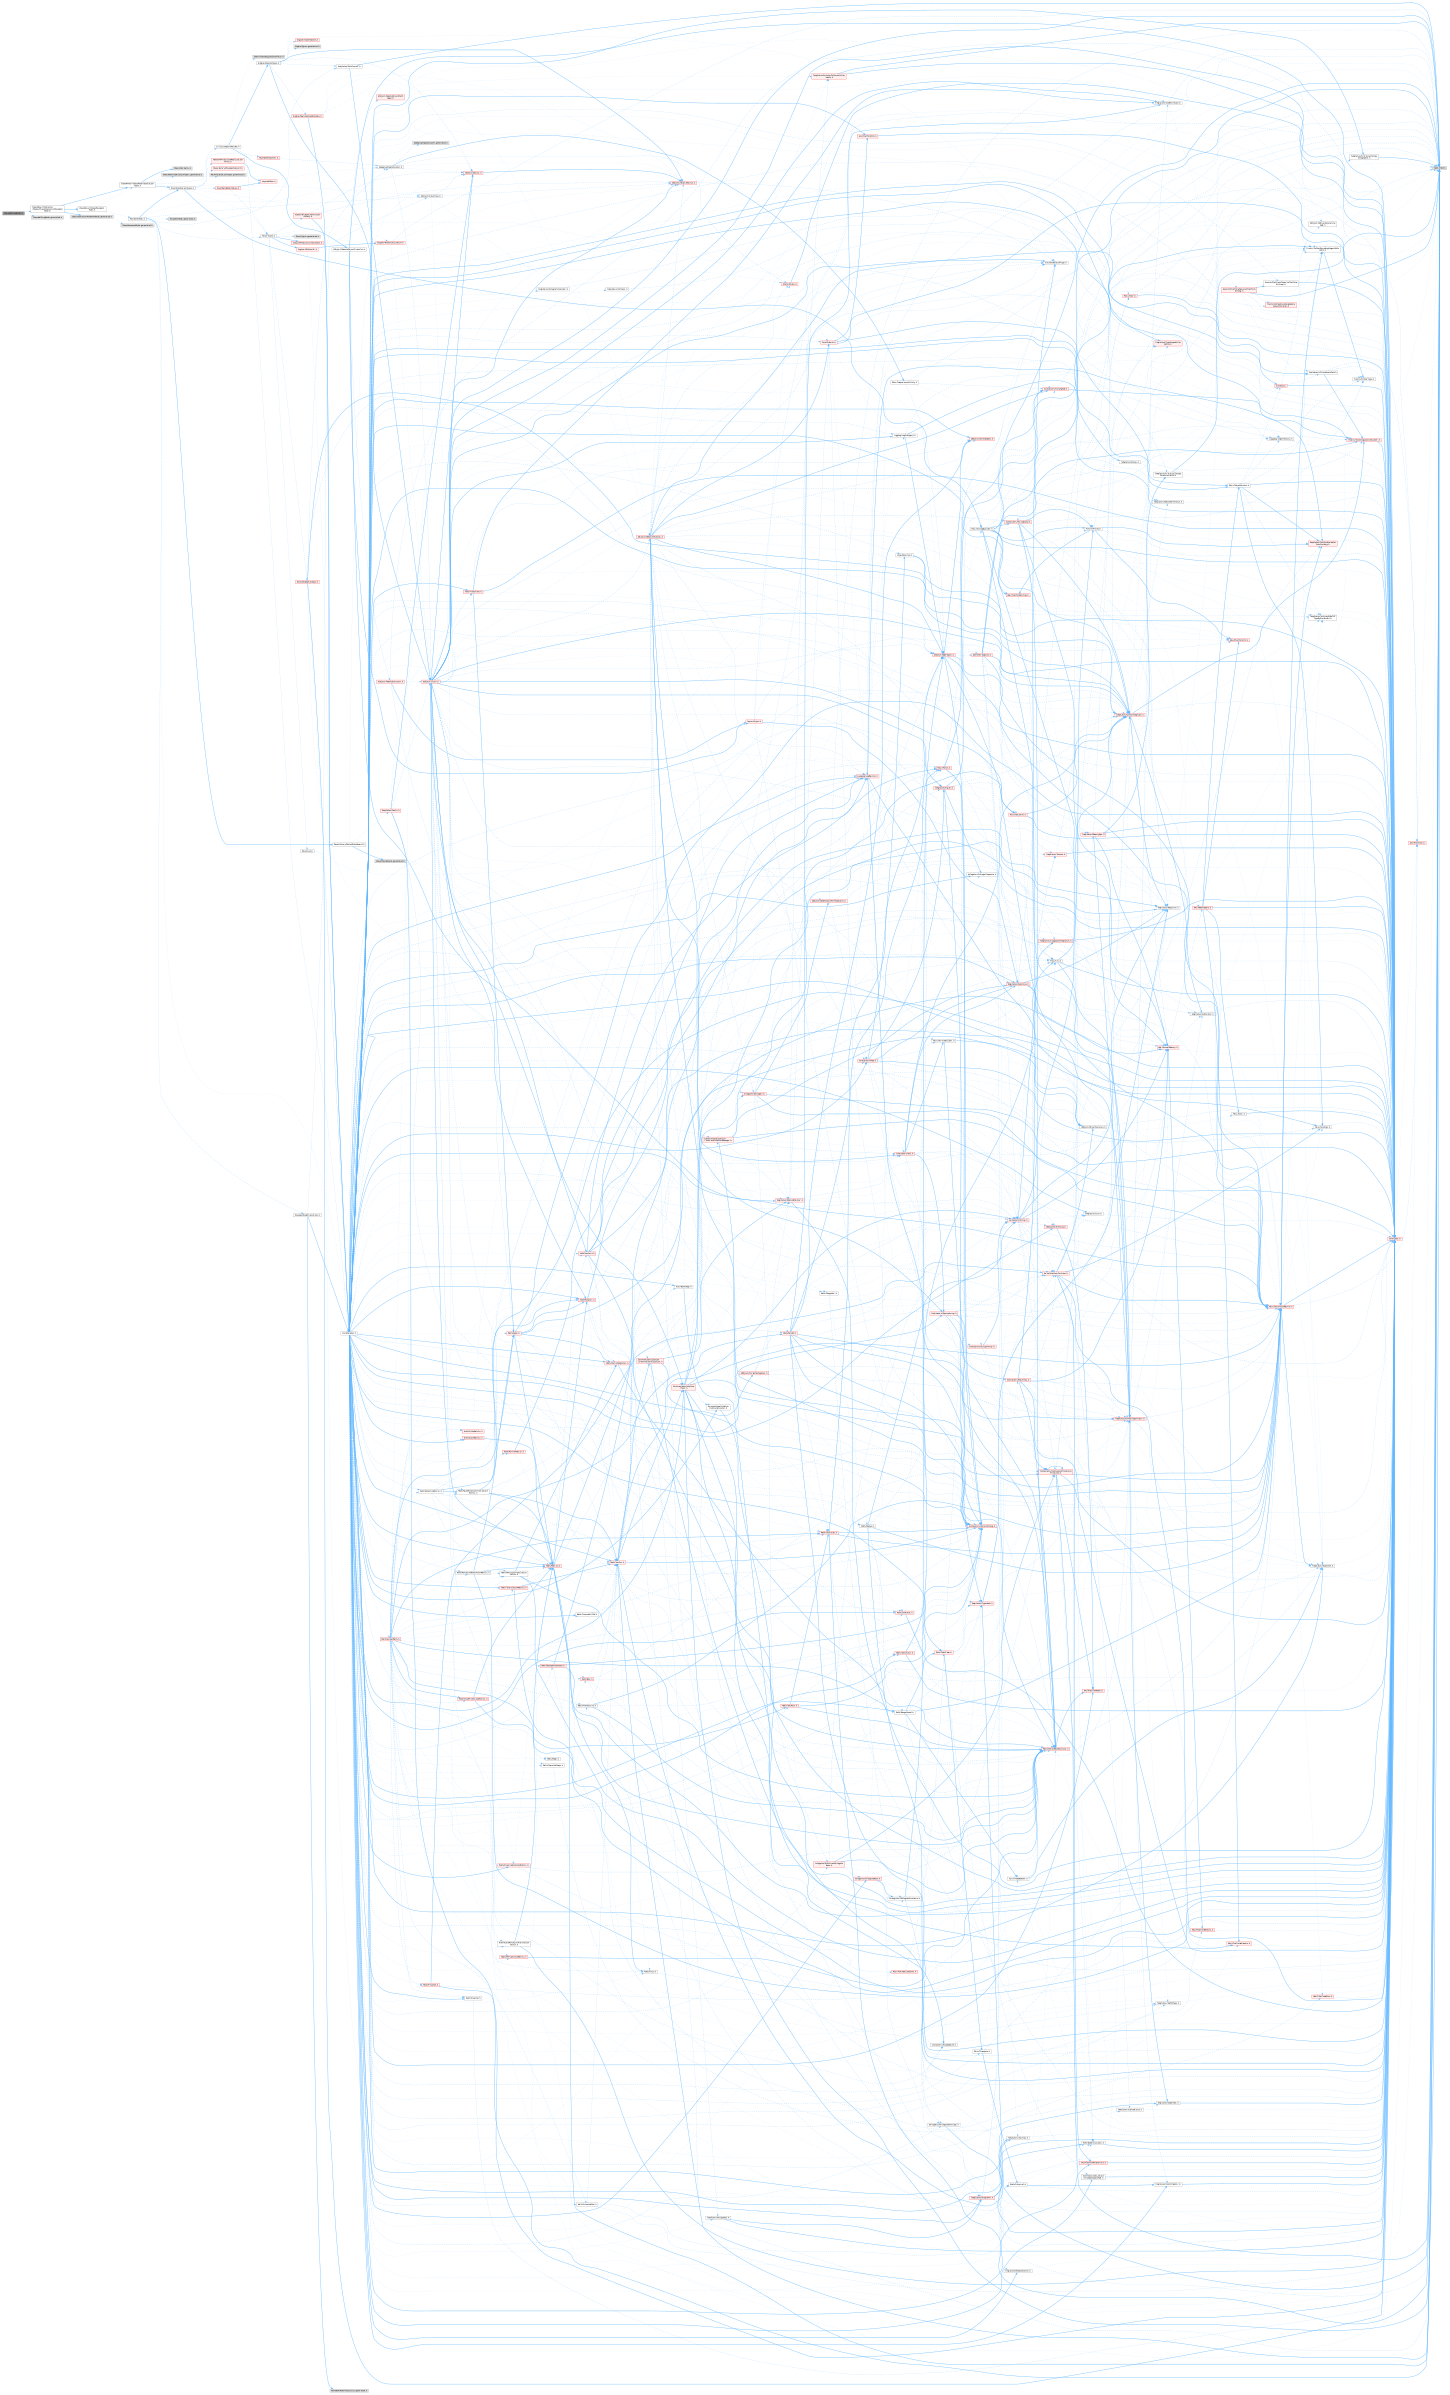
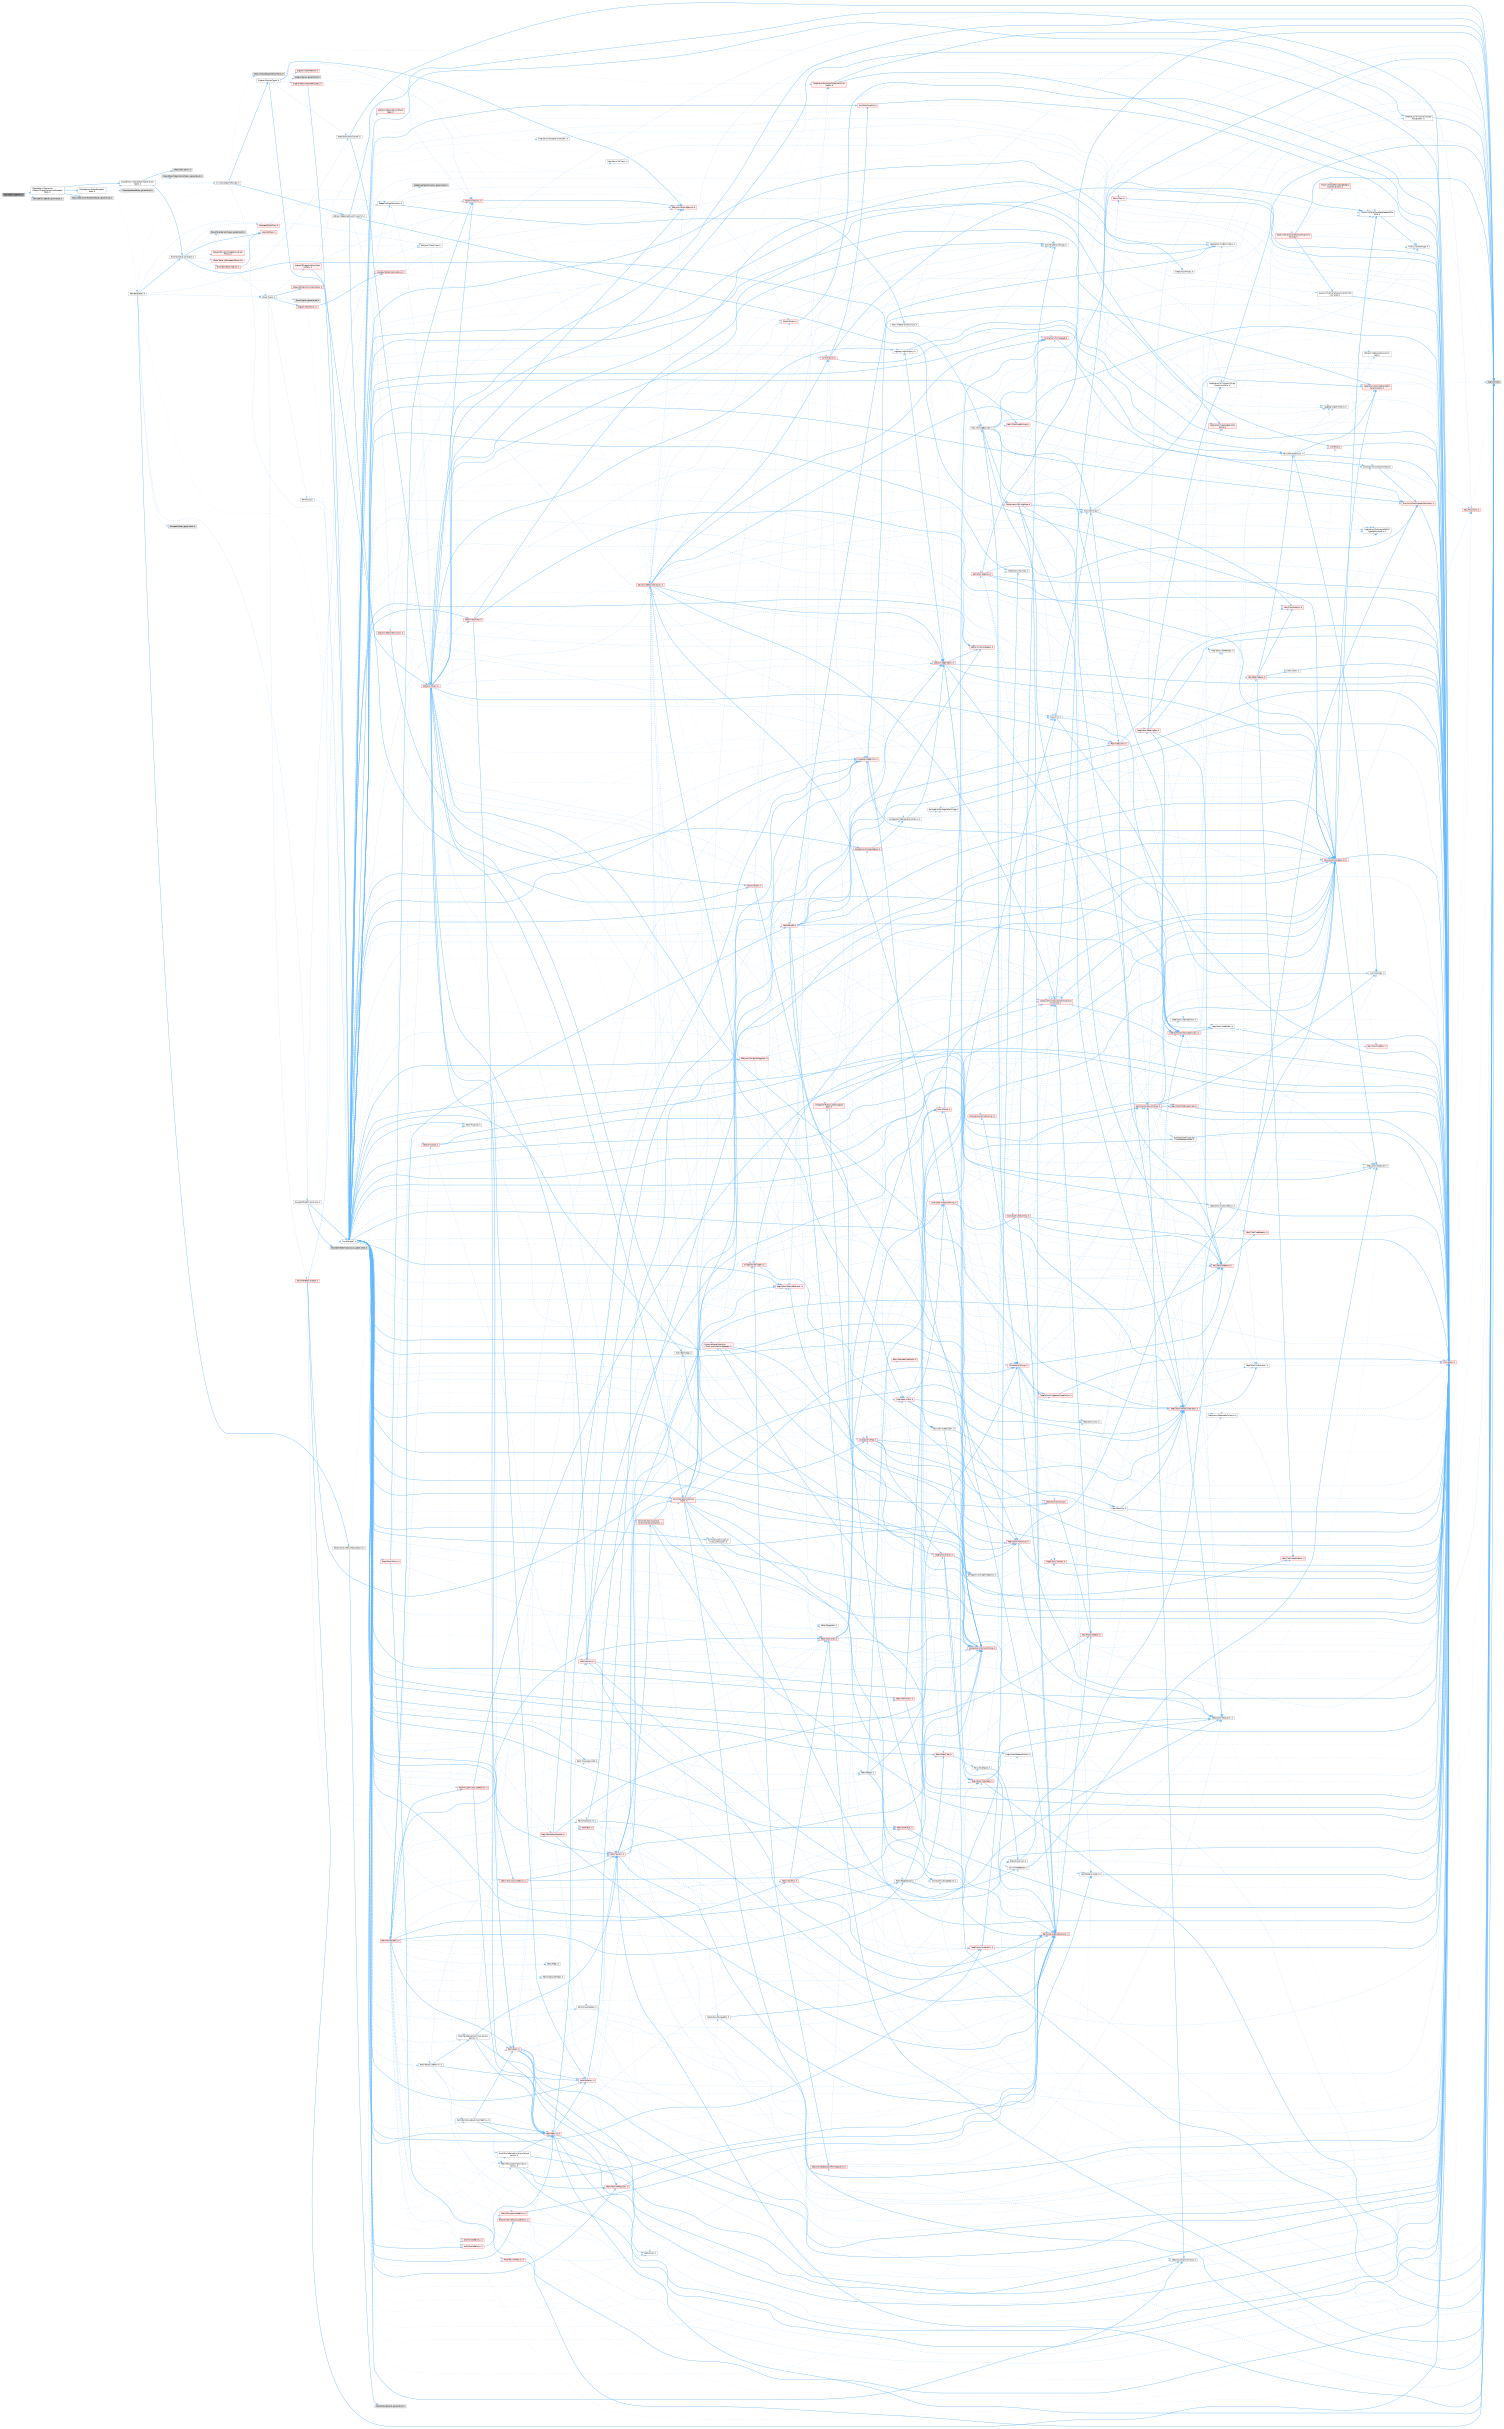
edge "NetworkPredictionReplication Proxy.h" -> "LayeredMove.h": now "MoverSimulationTypes.h" -> "LayeredMove.h"
edge "Misc/CString.h" -> "HAL/PlatformString.h": now "Misc/CString.h" -> "Misc/Optional.h"
